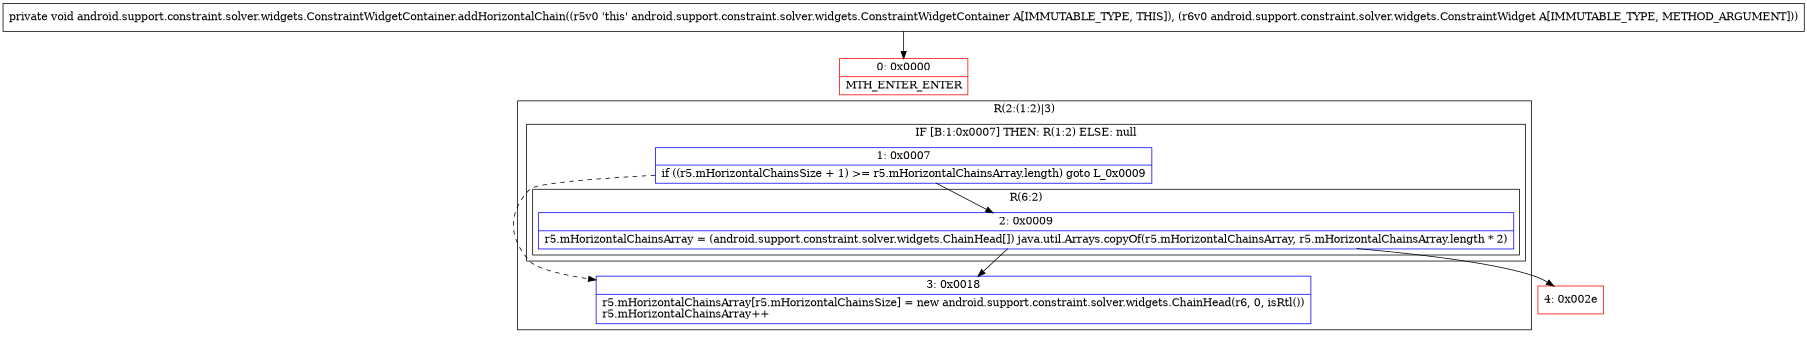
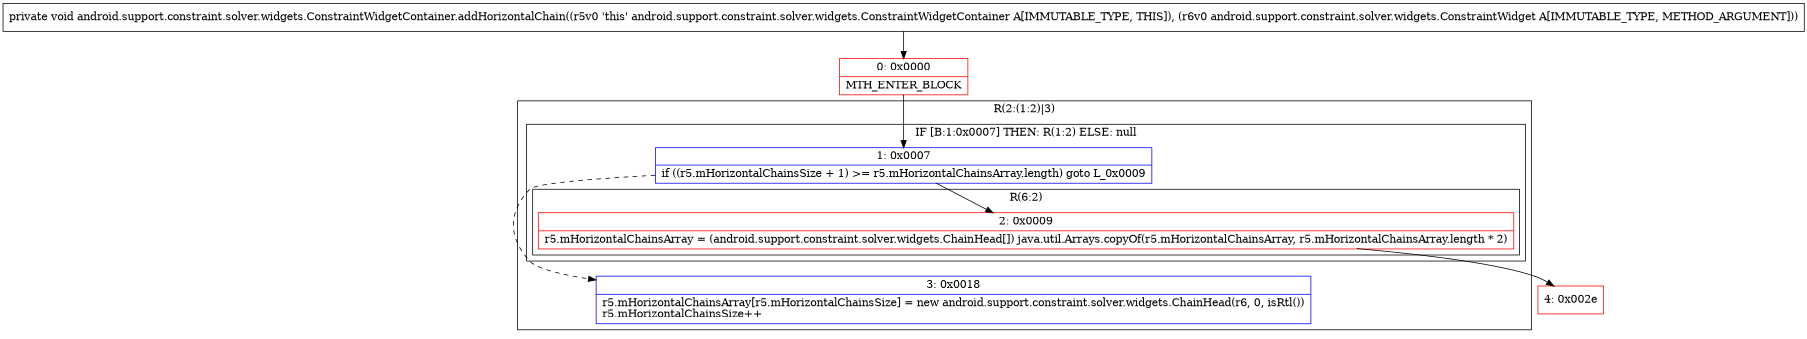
node "0: 0x0000": text "MTH_ENTER_ENTER" -> "MTH_ENTER_BLOCK"
edge "0: 0x0000" -> "1: 0x0007": added
node "2: 0x0009": color blue -> red
edge "2: 0x0009" -> "3: 0x0018": removed
node "3: 0x0018": text "r5.mHorizontalChainsArray++" -> "r5.mHorizontalChainsSize++"
